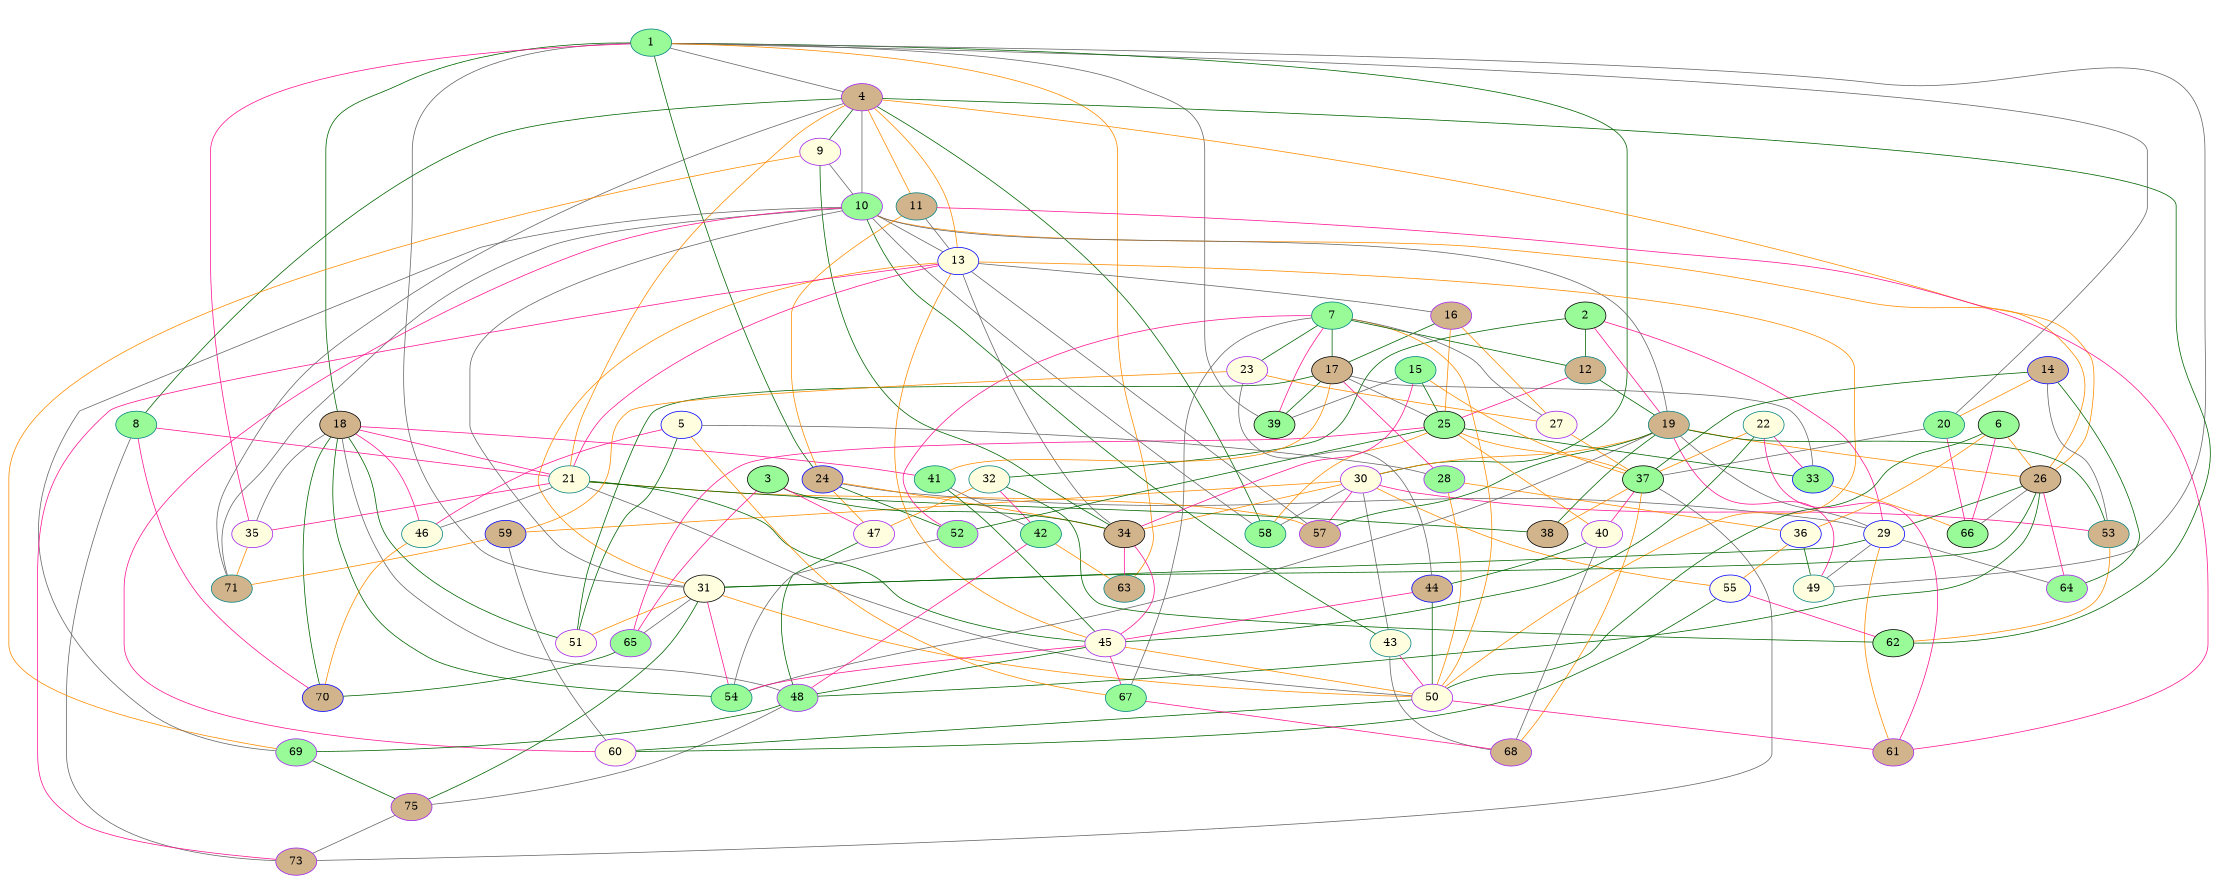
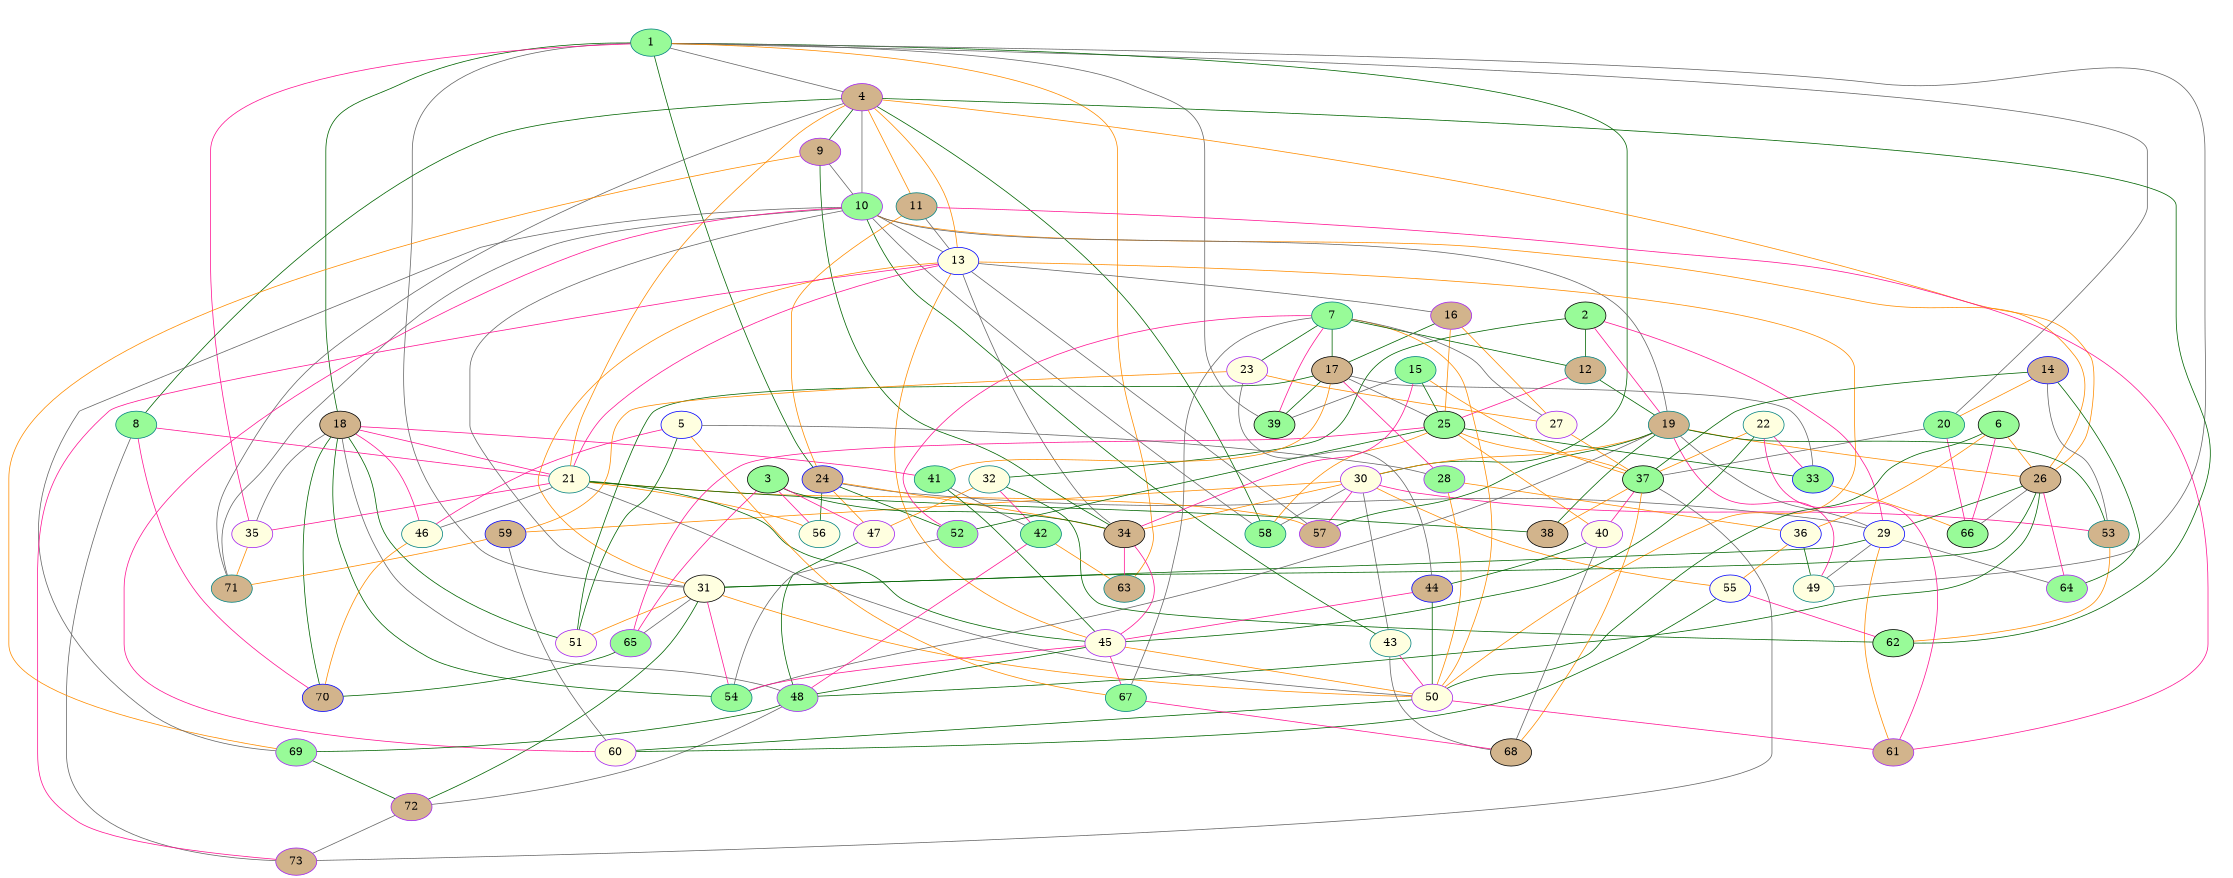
node "9": fillcolor lightyellow -> tan
node "56": added
node "68": color purple -> black
node "75": label "75" -> "72"
